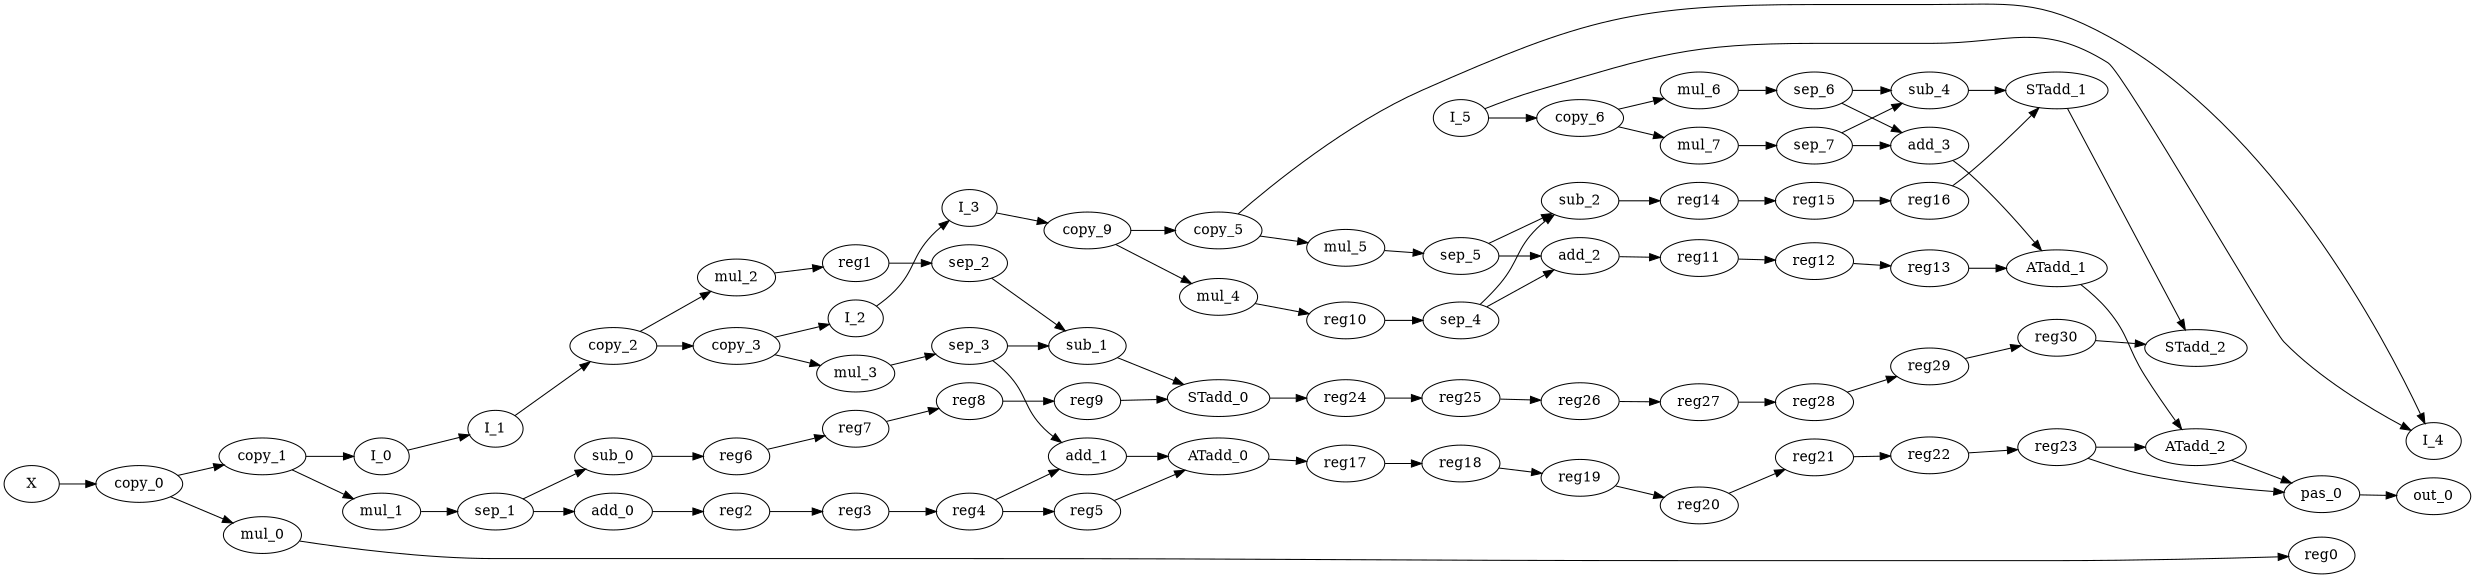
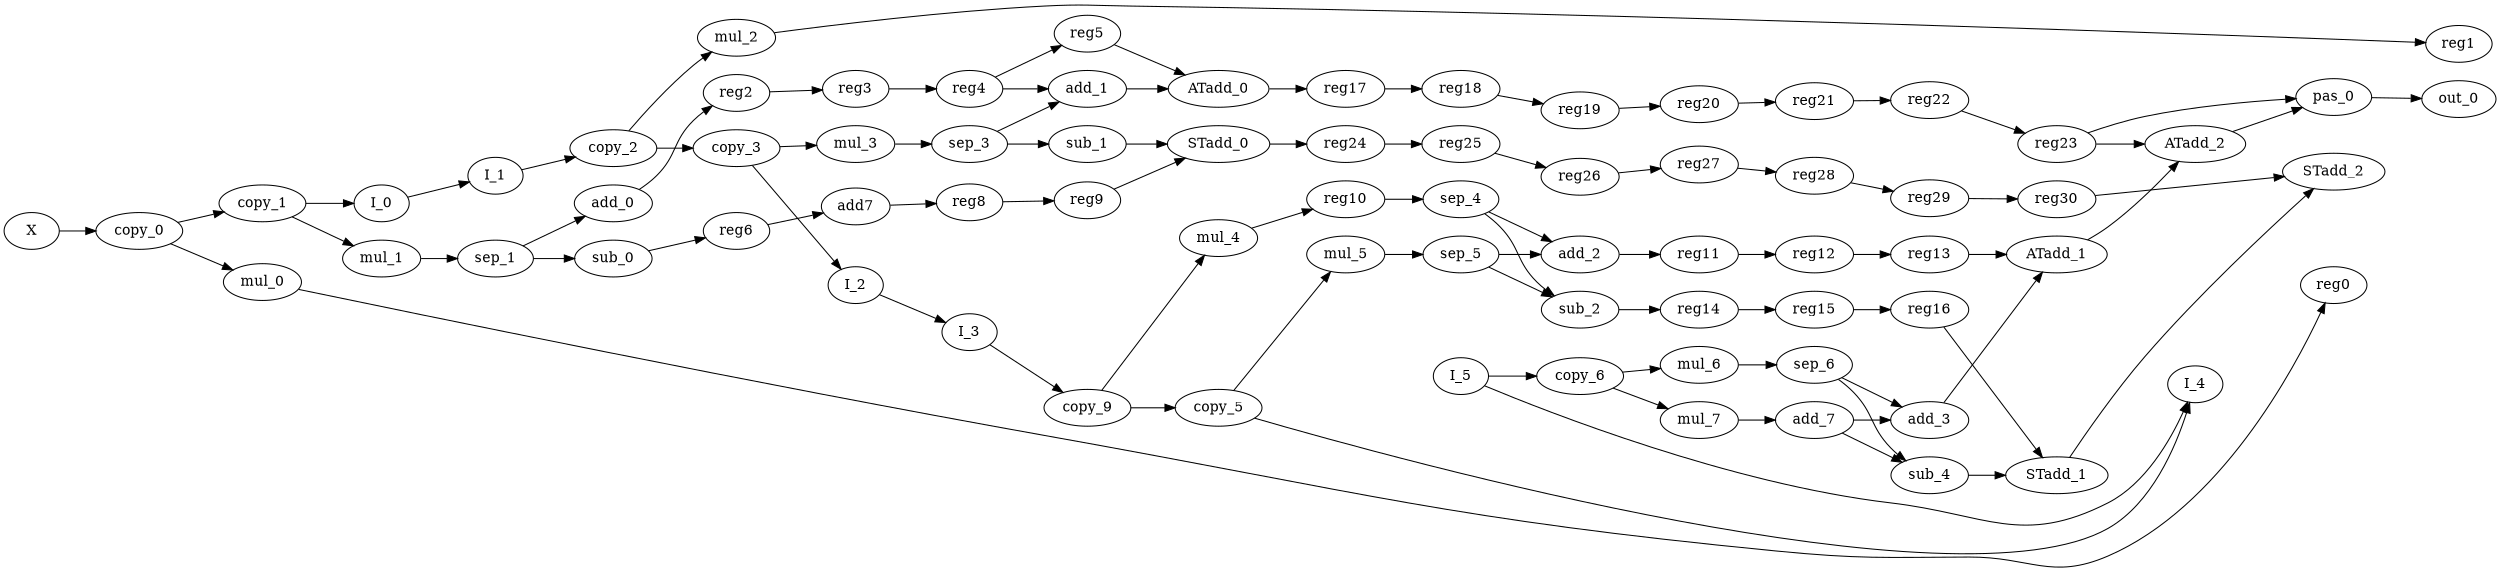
node "sep_7": label "sep_7" -> "add_7"
node "sep_2": removed
node "reg7": label "reg7" -> "add7"
